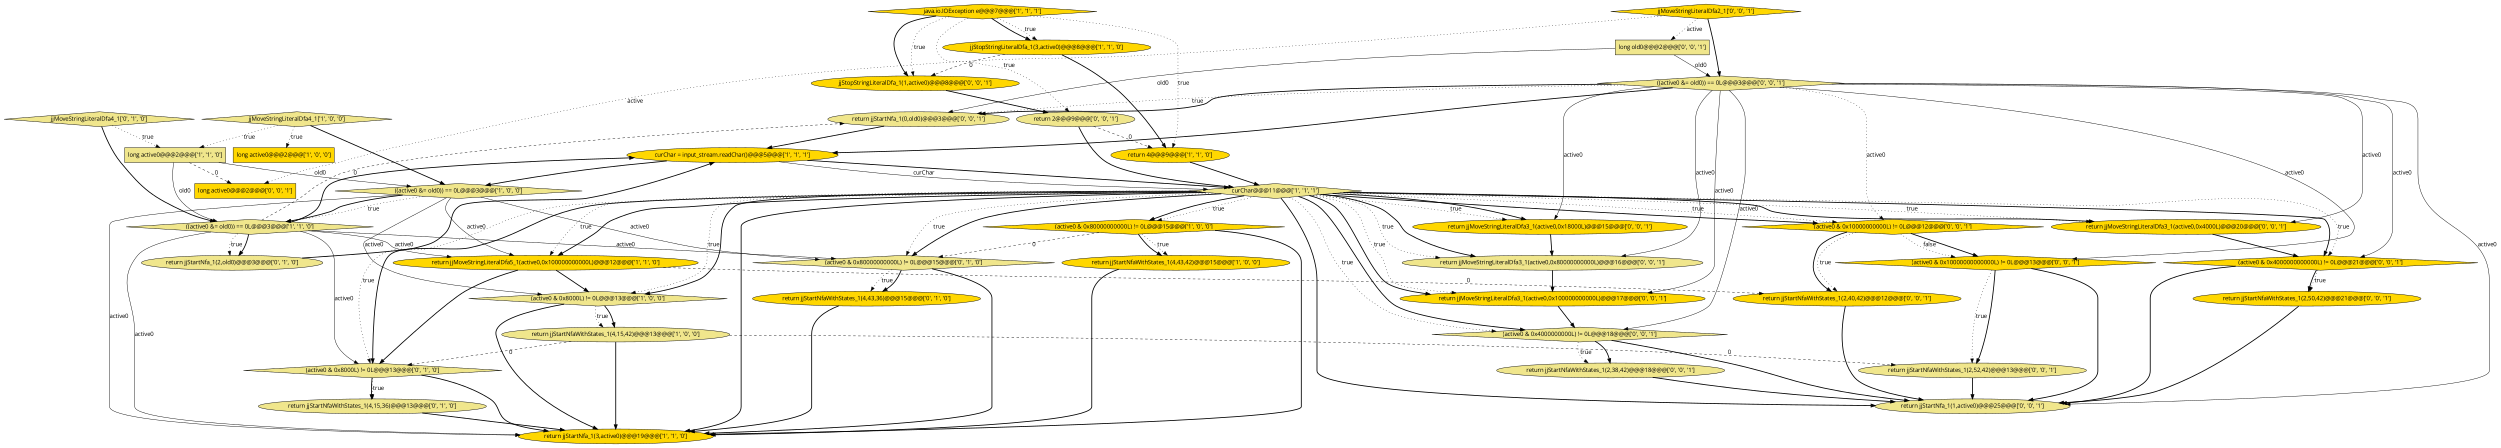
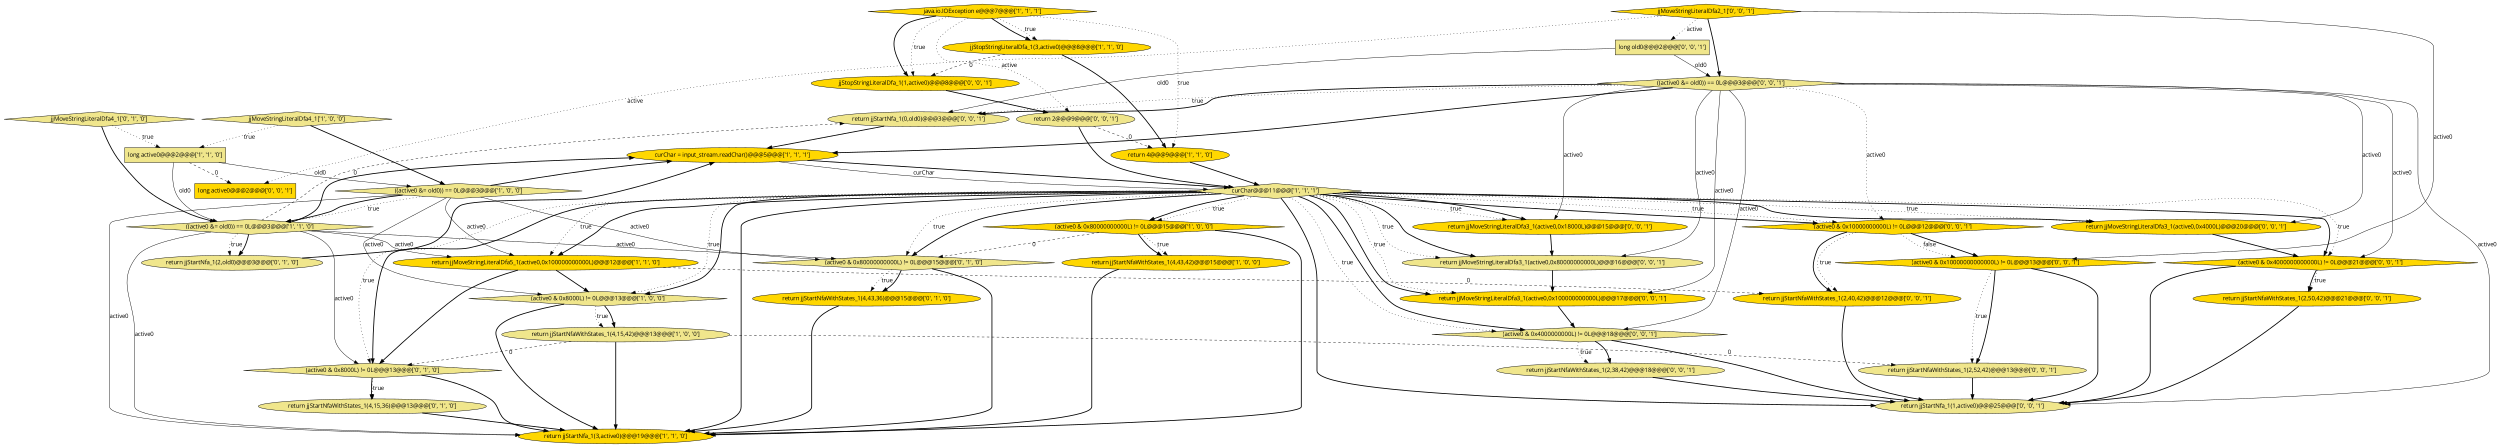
edge "java.io.IOException e@@@7@@@['1', '1', '1']" -> "return 2@@@9@@@['0', '0', '1']": label "true" -> "active"
edge "((active0 &= old0)) == 0L@@@3@@@['0', '0', '1']" -> "(active0 & 0x10000000000000L) != 0L@@@13@@@['0', '0', '1']": now "jjMoveStringLiteralDfa2_1['0', '0', '1']" -> "(active0 & 0x10000000000000L) != 0L@@@13@@@['0', '0', '1']"
node "long active0@@@2@@@['1', '0', '0']": removed
edge "curChar = input_stream.readChar()@@@5@@@['1', '1', '1']" -> "((active0 &= old0)) == 0L@@@3@@@['1', '0', '0']": reversed
